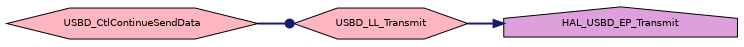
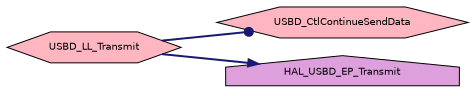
edge "USBD_CtlContinueSendData" -> "USBD_LL_Transmit": reversed
